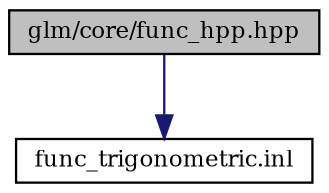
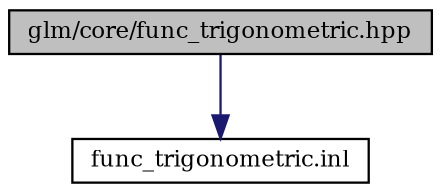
node "glm/core/func_hpp.hpp": label "glm/core/func_hpp.hpp" -> "glm/core/func_trigonometric.hpp"
